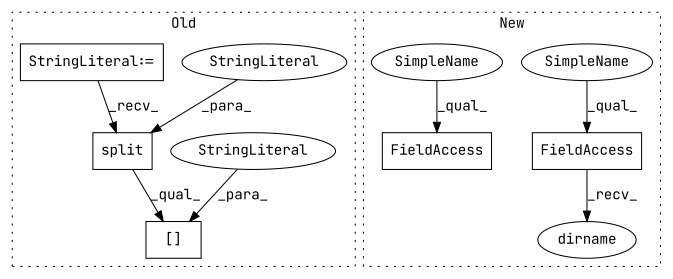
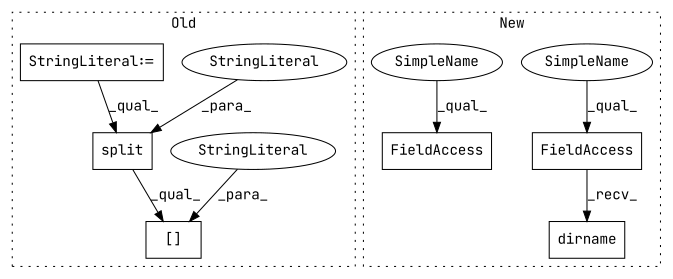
edge "StringLiteral:=" -> "split": label "_recv_" -> "_qual_"
node "dirname": shape ellipse -> box
